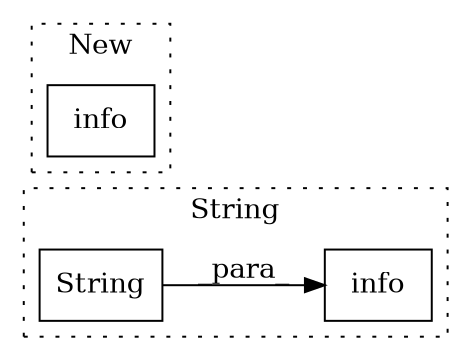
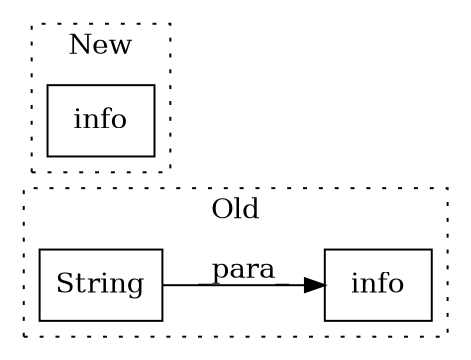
cluster "String": label "String" -> "Old"
